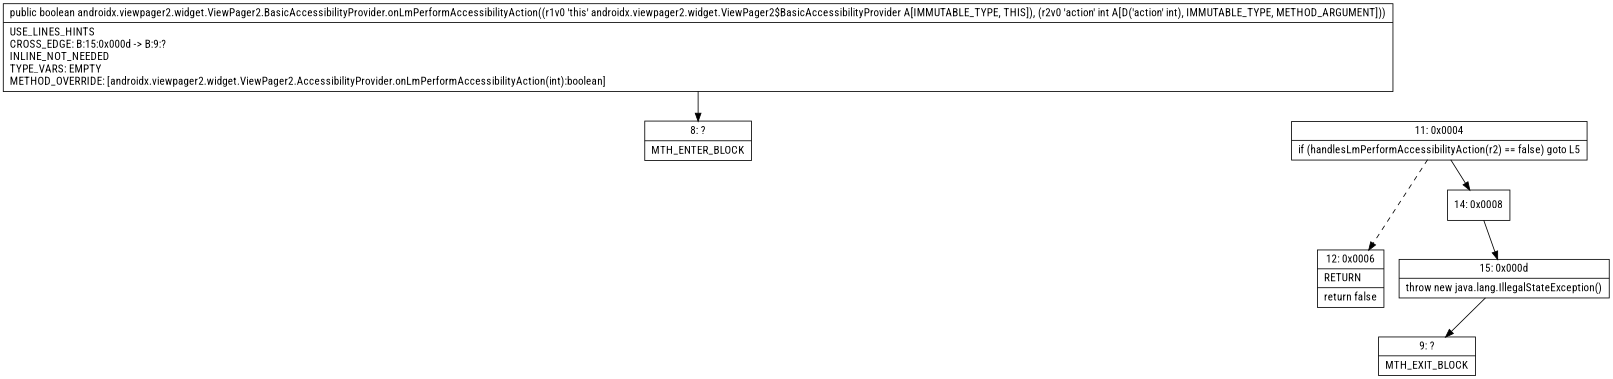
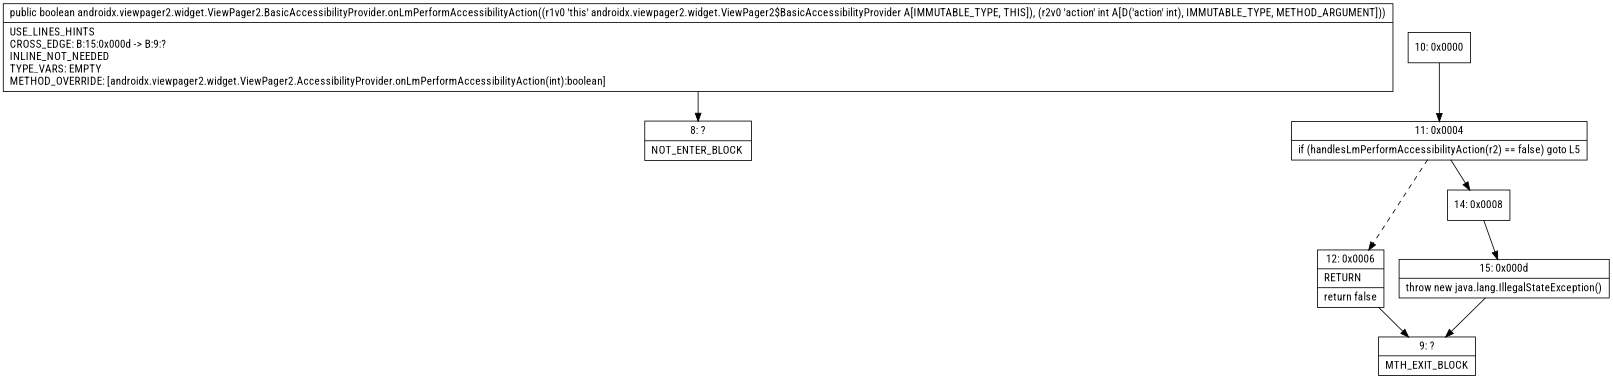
node "10: 0x0000": added
node "8: ?": text "MTH_ENTER_BLOCK" -> "NOT_ENTER_BLOCK"
edge "12: 0x0006" -> "9: ?": added
